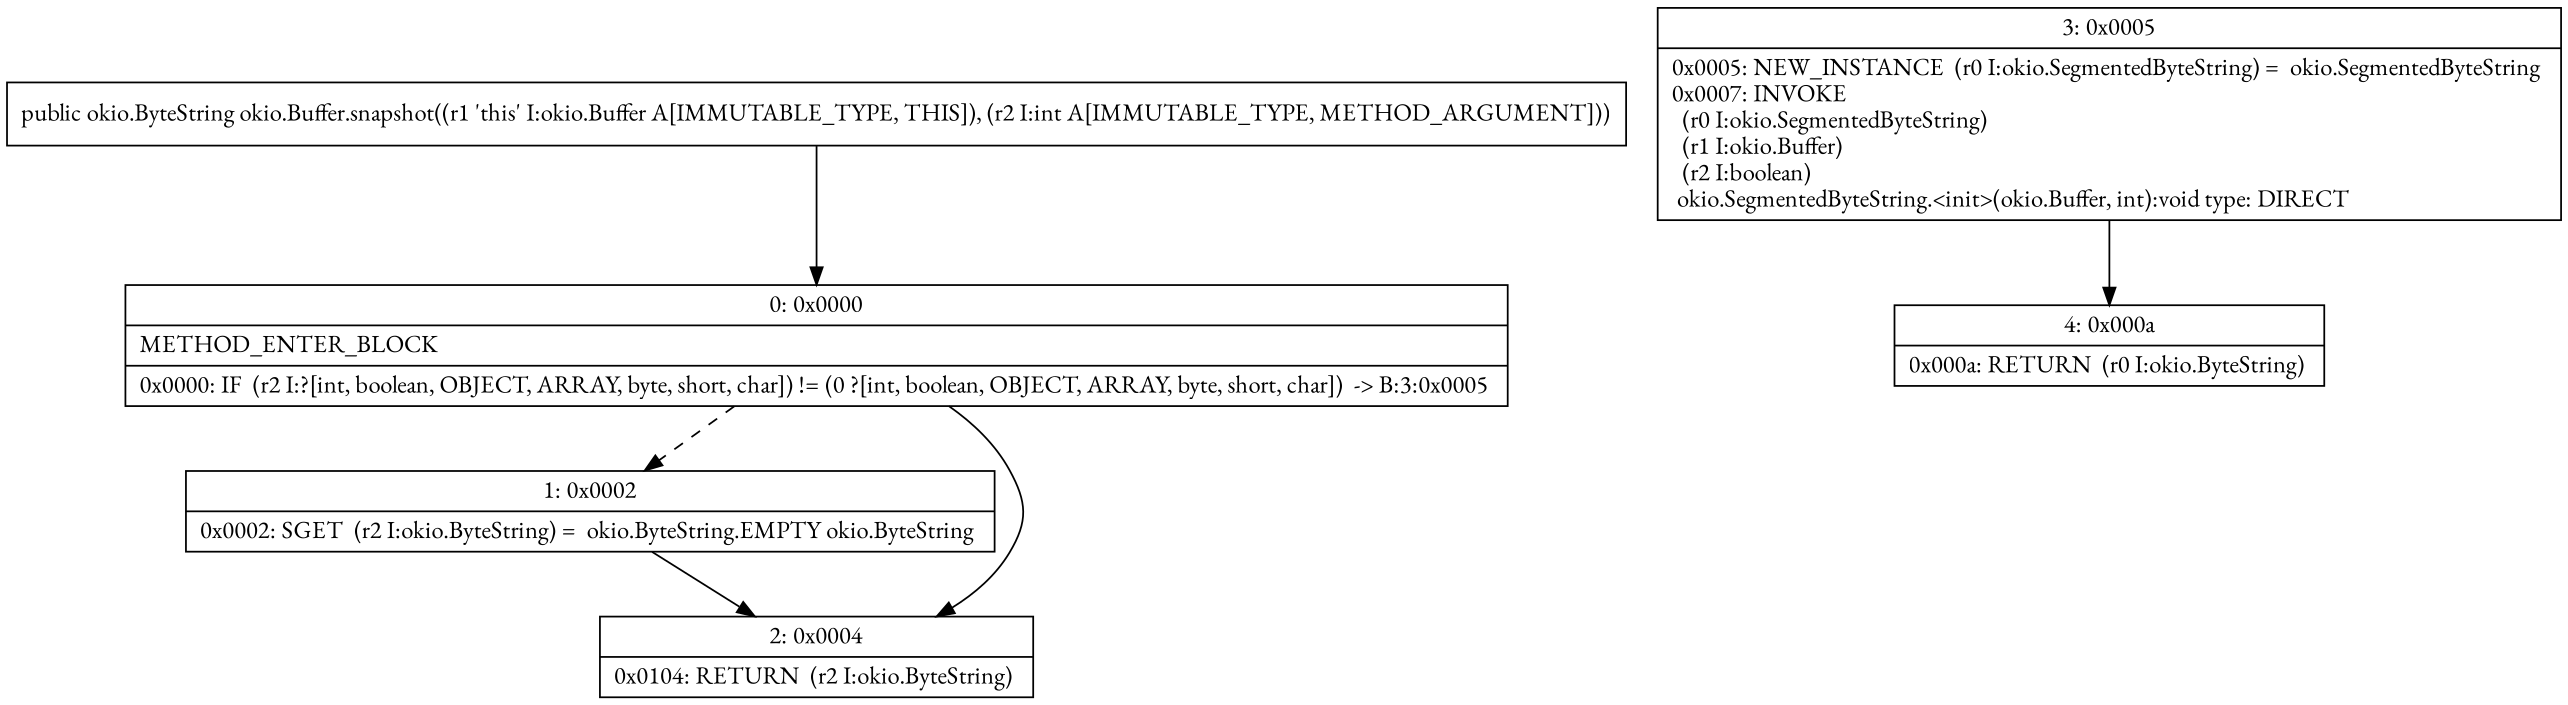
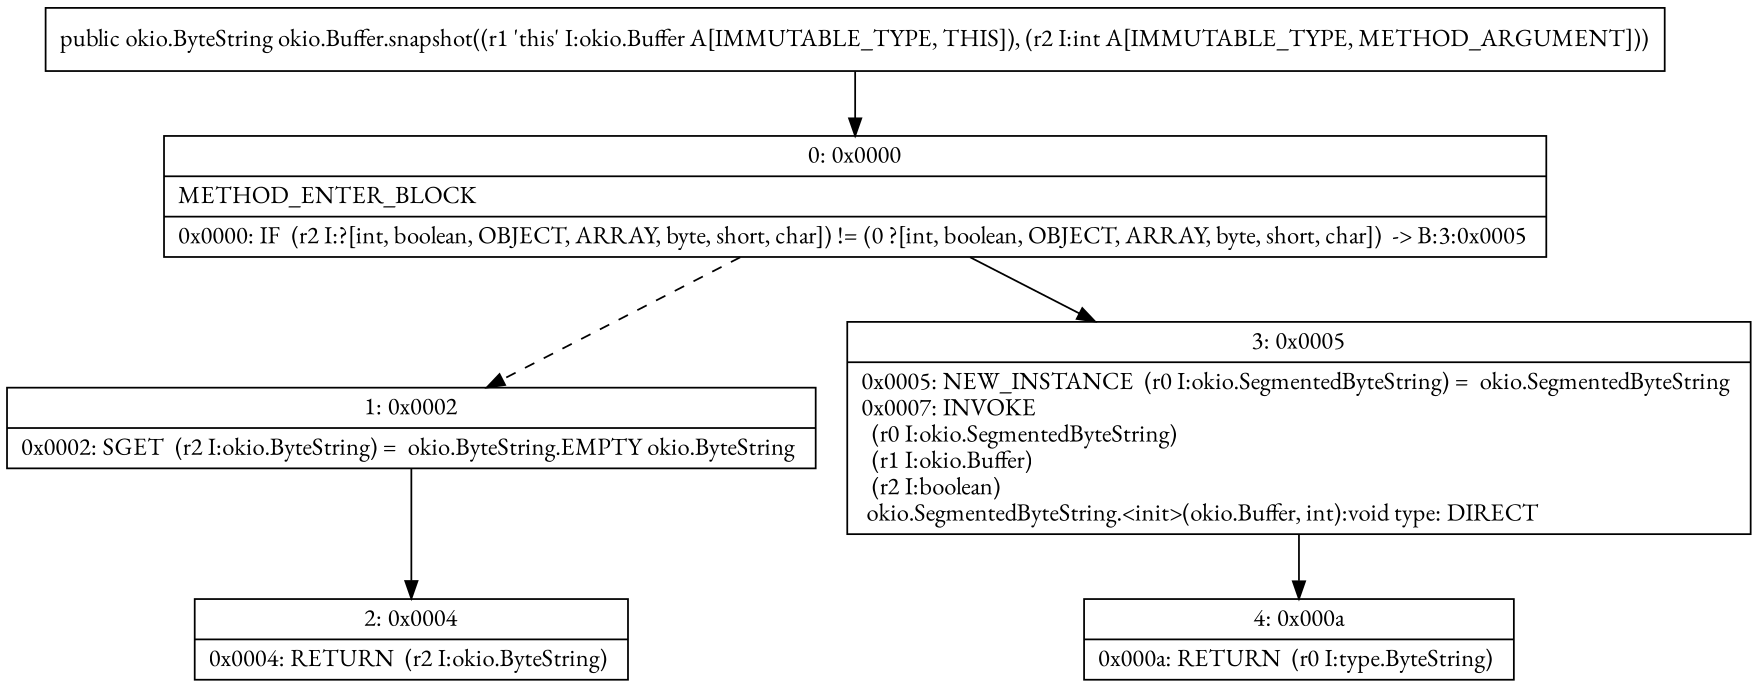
node "4: 0x000a": text "0x000a: RETURN  (r0 I:okio.ByteString)" -> "0x000a: RETURN  (r0 I:type.ByteString)"
edge "0: 0x0000" -> "2: 0x0004": now "0: 0x0000" -> "3: 0x0005"
node "2: 0x0004": text "0x0104: RETURN  (r2 I:okio.ByteString)" -> "0x0004: RETURN  (r2 I:okio.ByteString)"
